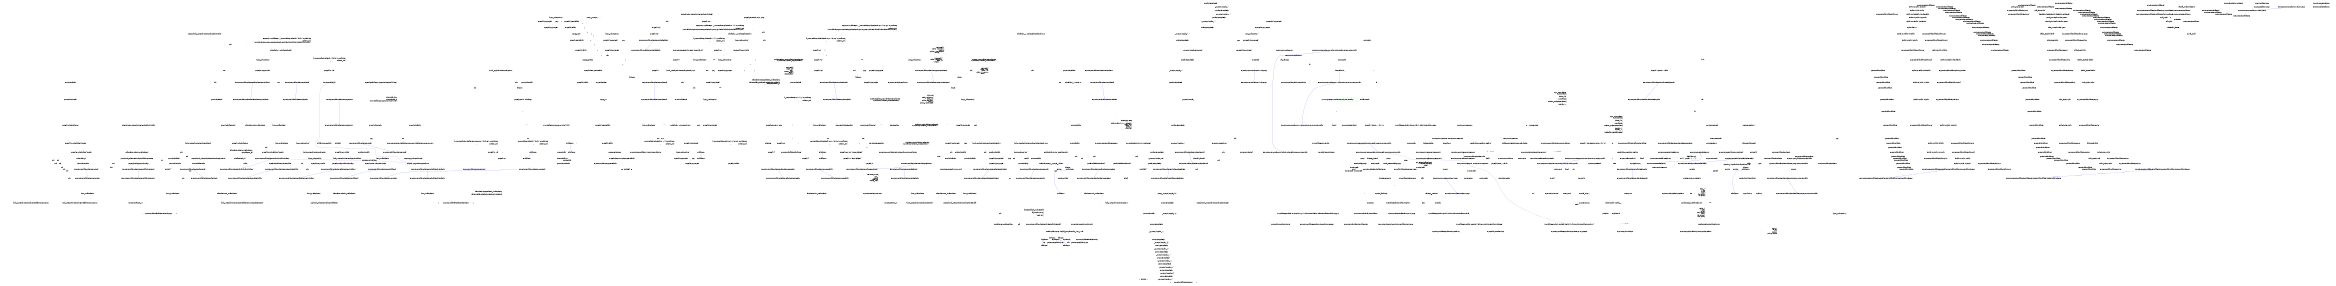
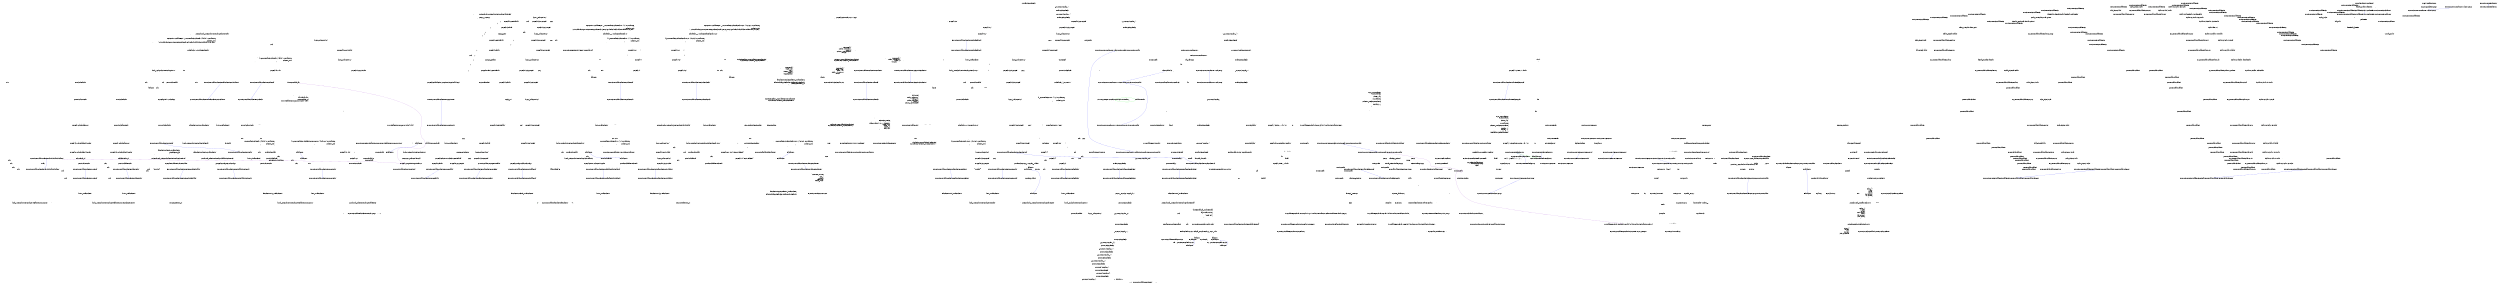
edge "Newtonsoft.Json.Tests.TestObjects.ISerializableTestObject" -> "_floatValue = info.Replace(''floatValue'')": removed, label "Newtonsoft.Json.Tests.TestObjects.ISerializableTestObject"
node "Entry Unk.ToList": removed
